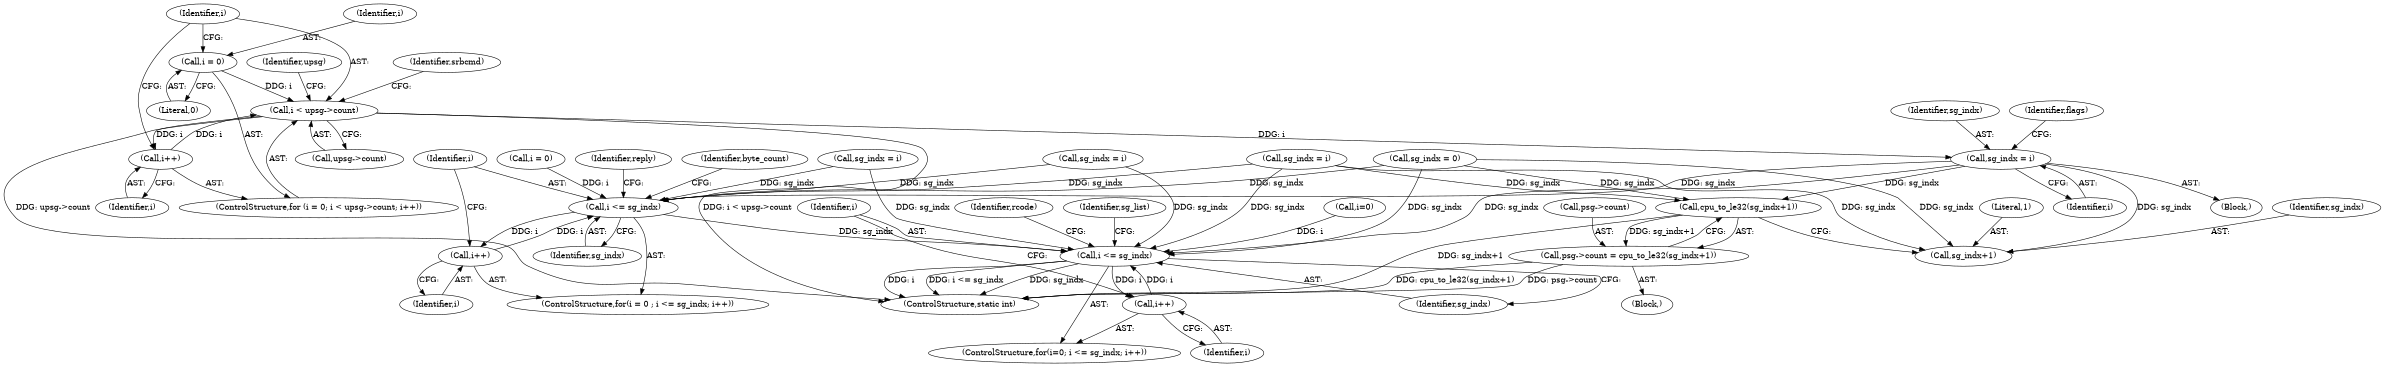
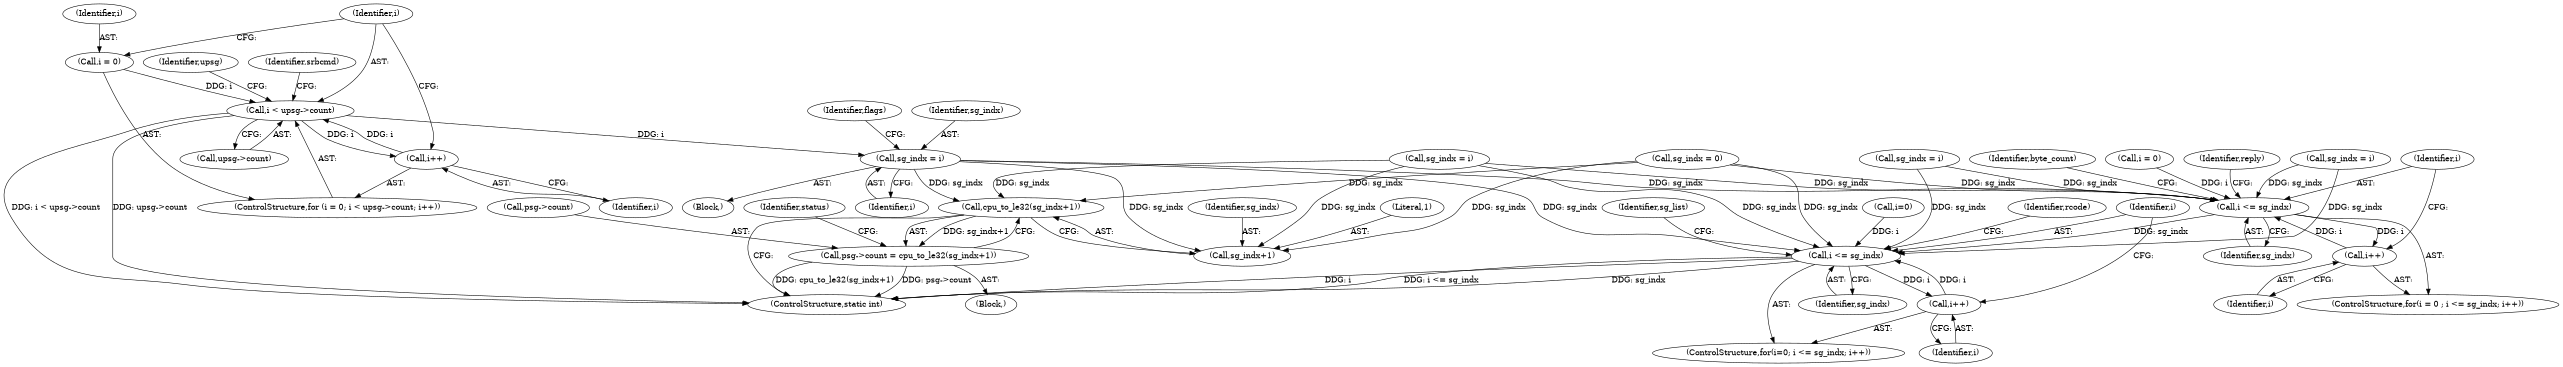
node "(Literal,0)": removed
node "(Identifier,status)": added
edge "(Call,sg_indx+1)" -> "(Call,cpu_to_le32(sg_indx+1))": added, label "AST:"
edge "(Call,cpu_to_le32(sg_indx+1))" -> "(ControlStructure,static int)": label "DDG: sg_indx+1" -> "CFG: "
